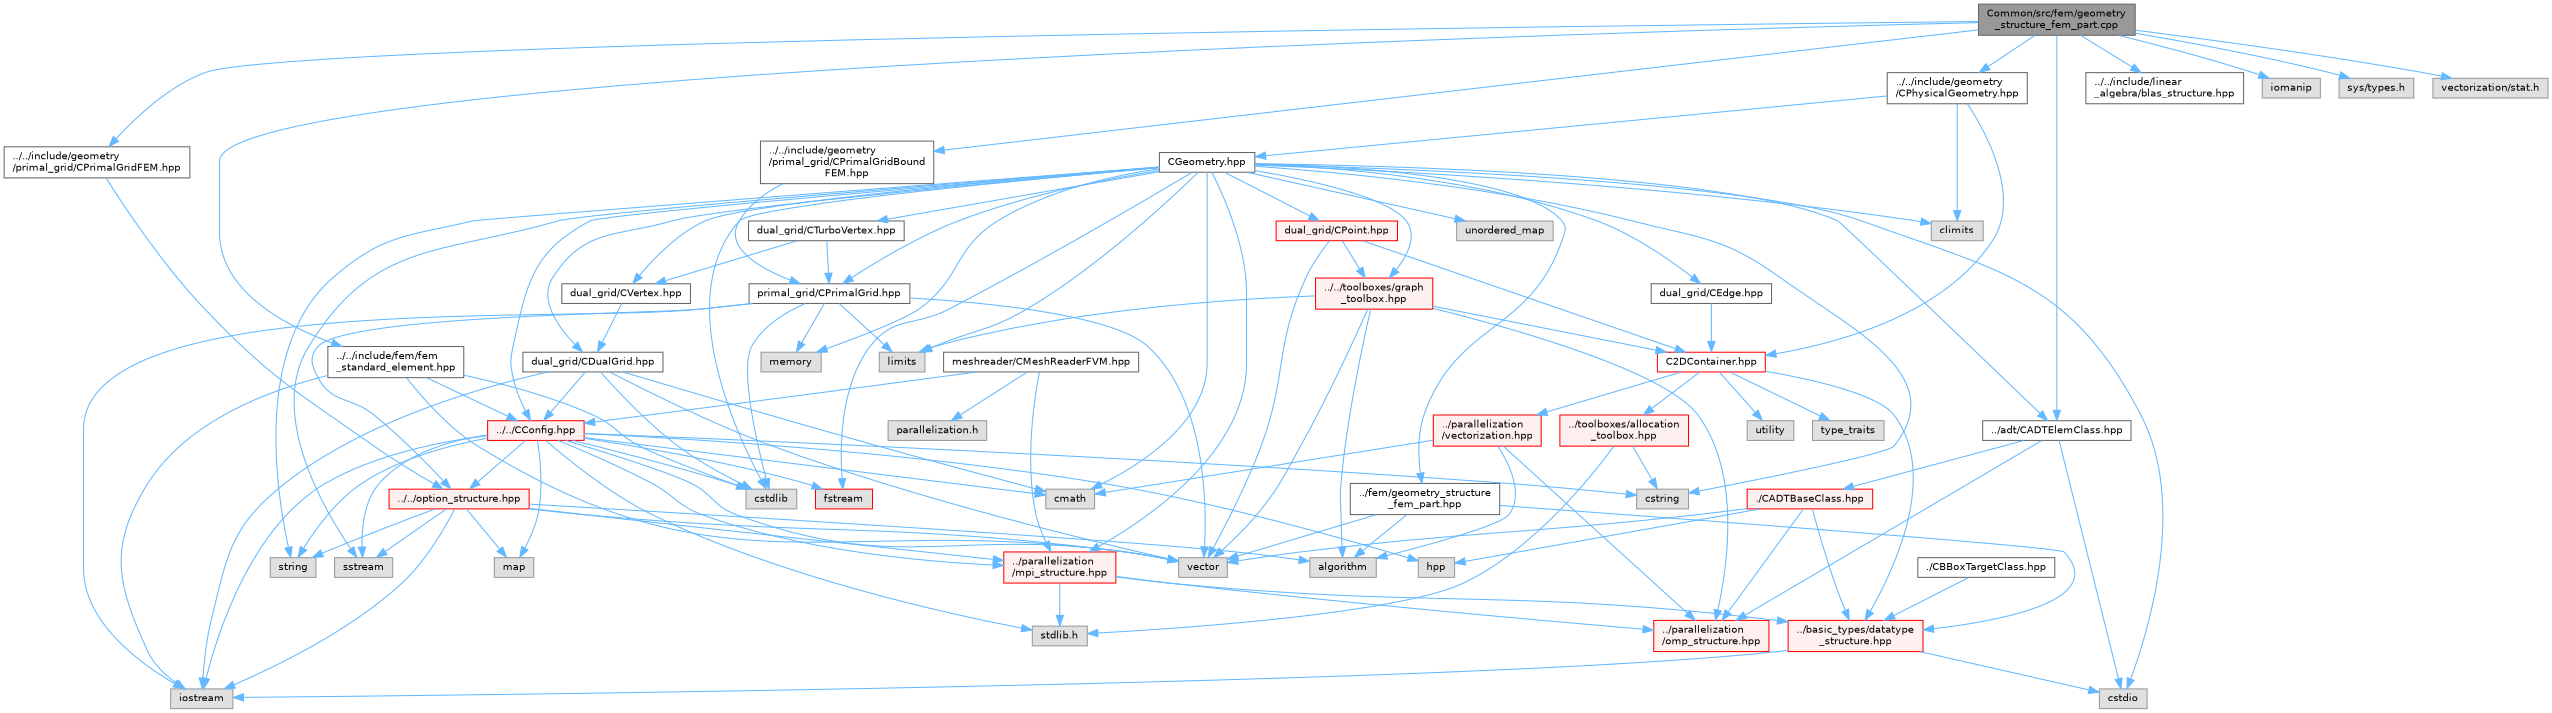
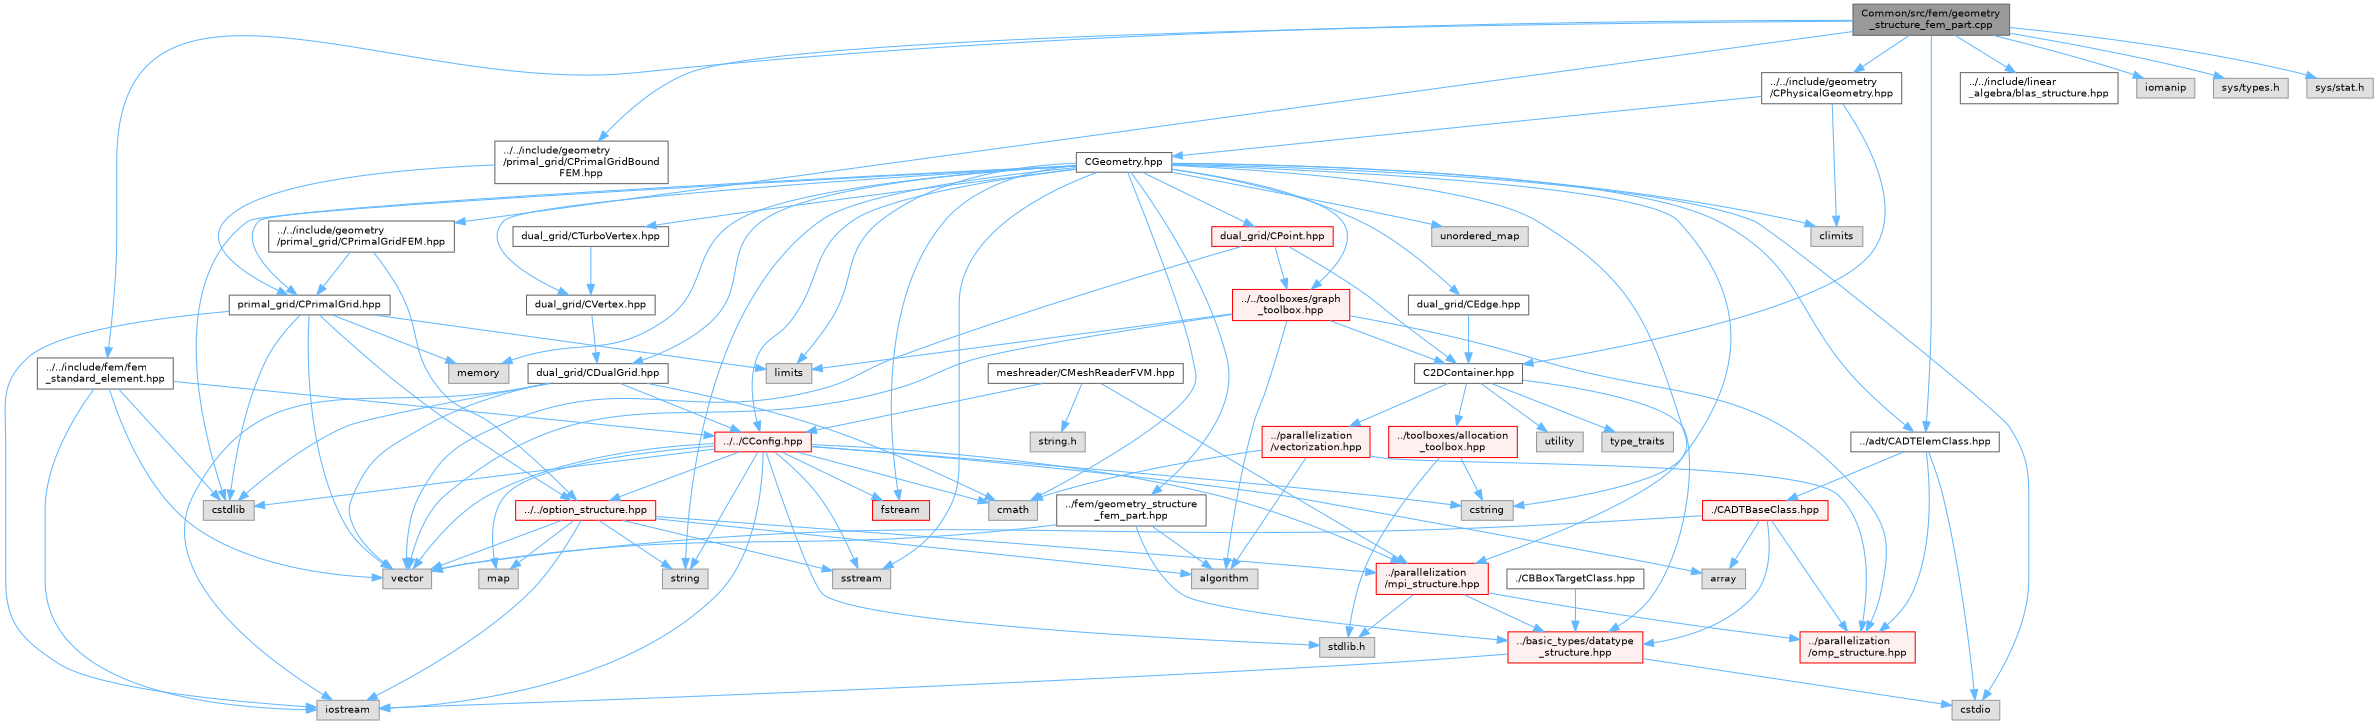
node "vectorization/stat.h": label "vectorization/stat.h" -> "sys/stat.h"
edge "dual_grid/CTurboVertex.hpp" -> "primal_grid/CPrimalGrid.hpp": now "../../include/geometry /primal_grid/CPrimalGridFEM.hpp" -> "primal_grid/CPrimalGrid.hpp"
node "C2DContainer.hpp": color red -> grey40
node "parallelization.h": label "parallelization.h" -> "string.h"
node "hpp": label "hpp" -> "array"
